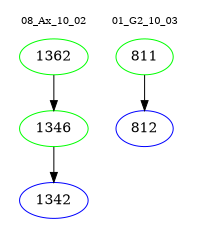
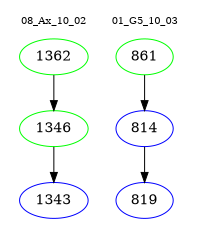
cluster "01_G2_10_03": label "01_G2_10_03" -> "01_G5_10_03"
node "811": label "811" -> "861"
node "812": label "812" -> "814"
node "1342": label "1342" -> "1343"
node "819": added
